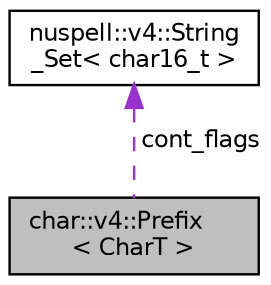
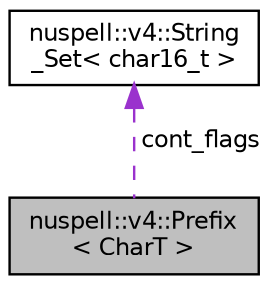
node "char::v4::Prefix < CharT >": label "char::v4::Prefix < CharT >" -> "nuspell::v4::Prefix < CharT >"
